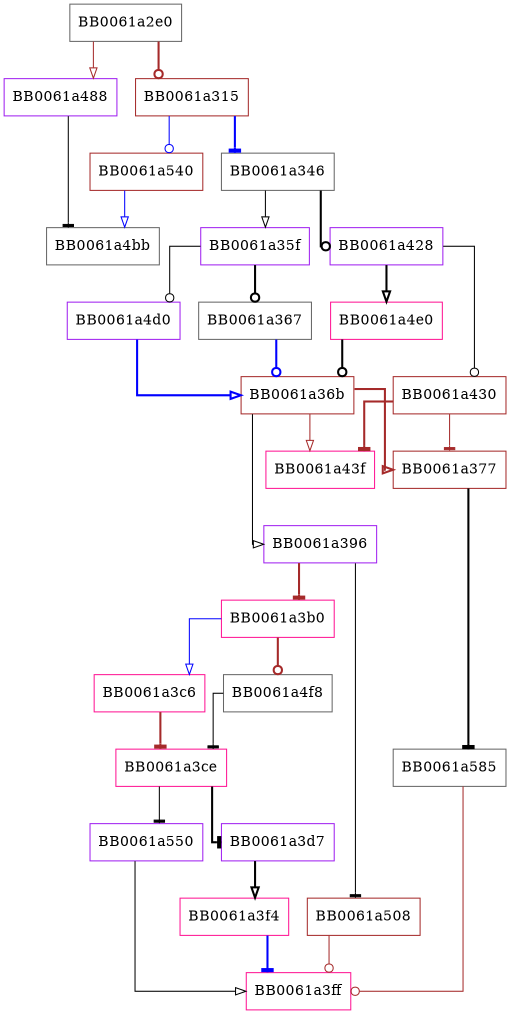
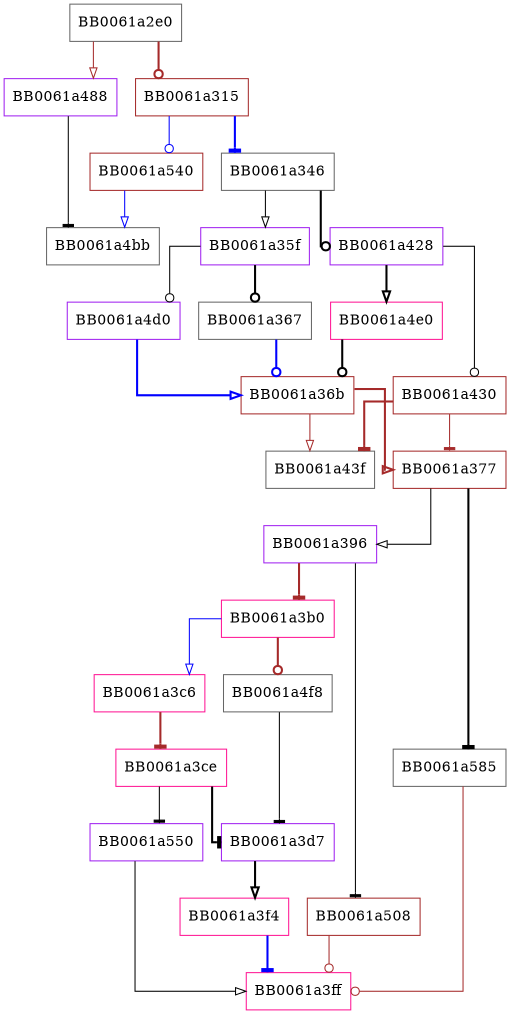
node "BB0061a43f": color deeppink -> gray40
edge "BB0061a36b" -> "BB0061a396": now "BB0061a377" -> "BB0061a396"
edge "BB0061a4f8" -> "BB0061a3ce": now "BB0061a4f8" -> "BB0061a3d7"
